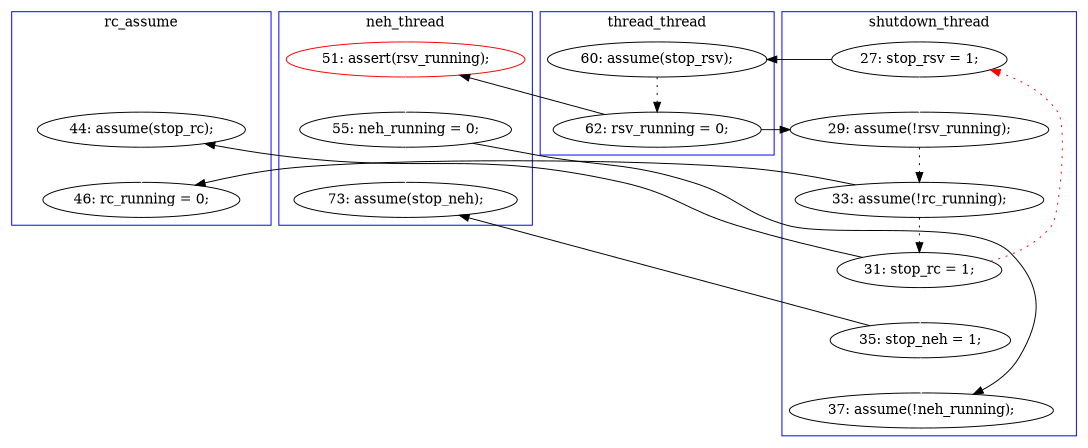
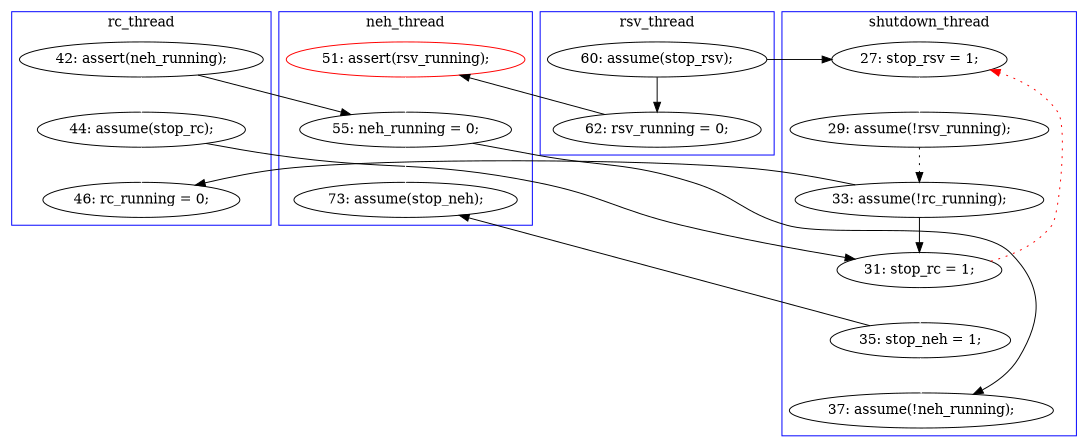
cluster "rc_assume": label "rc_assume" -> "rc_thread"
cluster "thread_thread": label "thread_thread" -> "rsv_thread"
node "42: assert(neh_running);": added
edge "27: stop_rsv = 1;" -> "60: assume(stop_rsv);": reversed
edge "60: assume(stop_rsv);" -> "62: rsv_running = 0;": style dotted -> solid
edge "62: rsv_running = 0;" -> "29: assume(!rsv_running);": removed
edge "31: stop_rc = 1;" -> "44: assume(stop_rc);": reversed
edge "33: assume(!rc_running);" -> "31: stop_rc = 1;": style dotted -> solid
